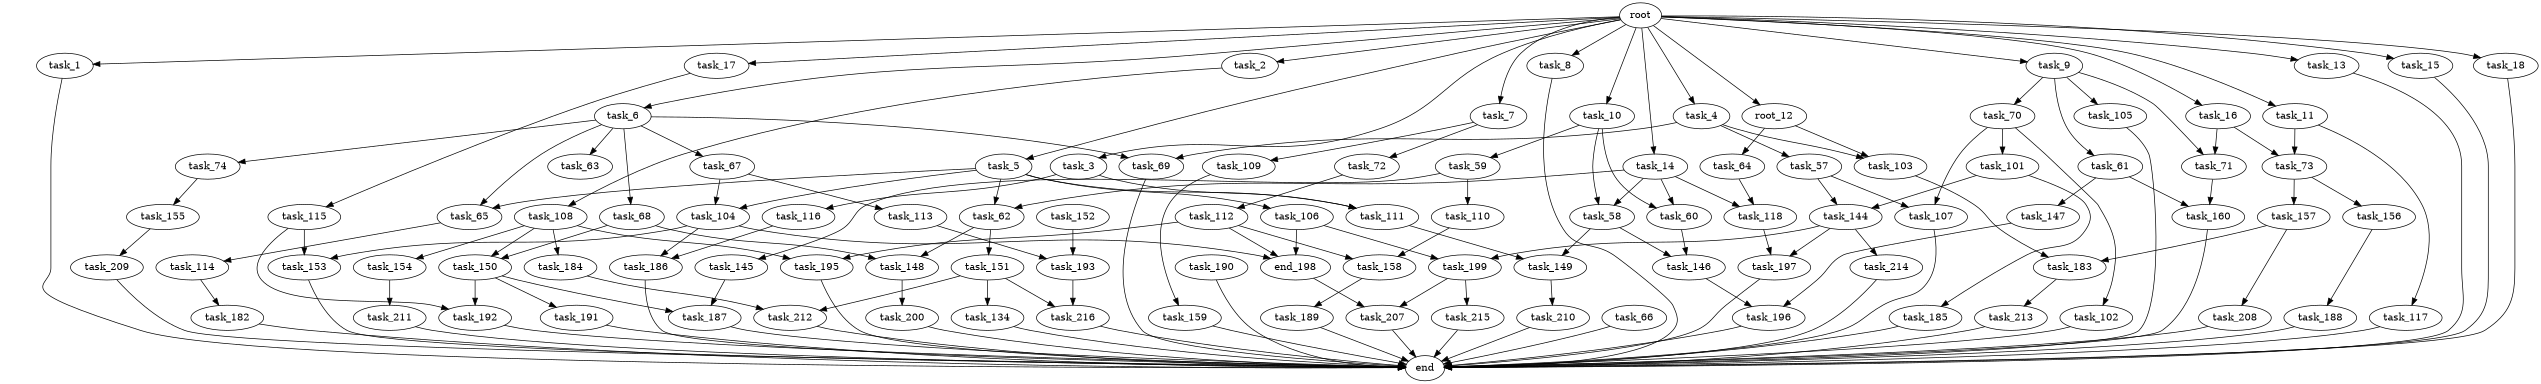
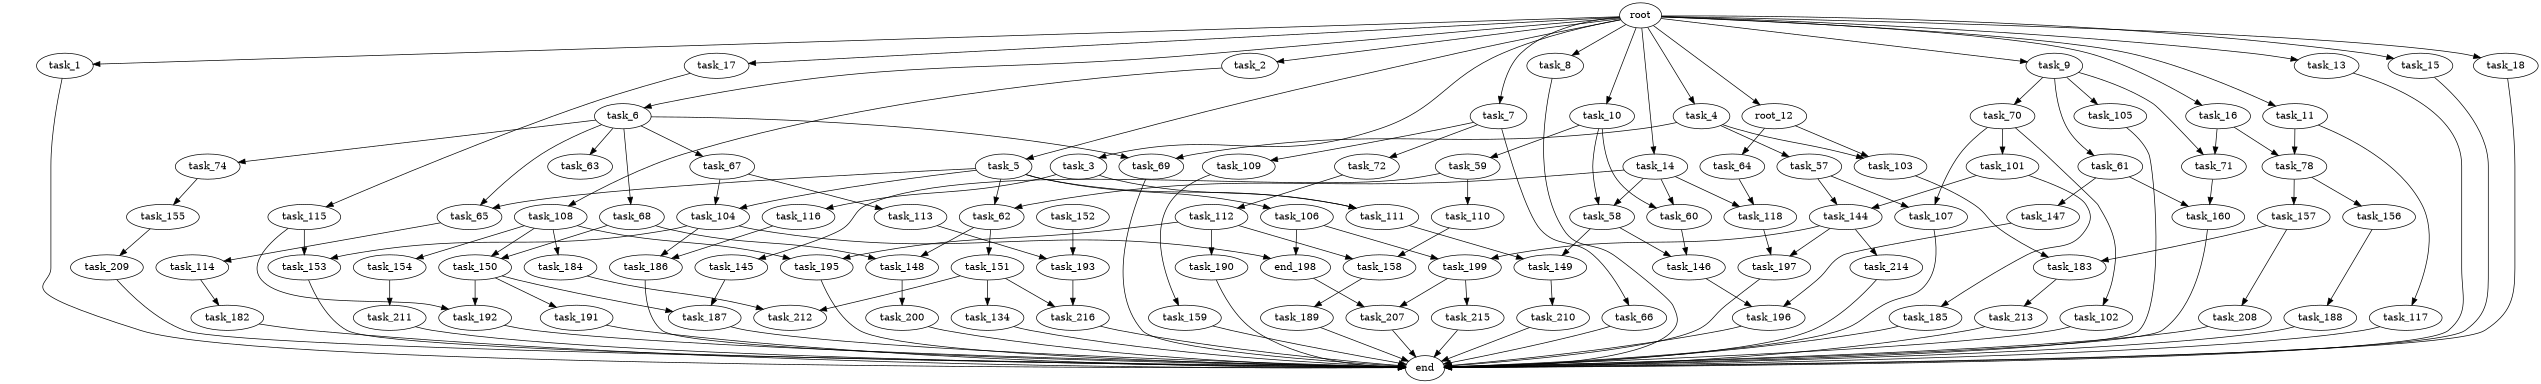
node "task_73": label "task_73" -> "task_78"
edge "task_7" -> "task_66": added
edge "task_112" -> "end_198": now "task_112" -> "task_190"
edge "task_212" -> "end": removed
